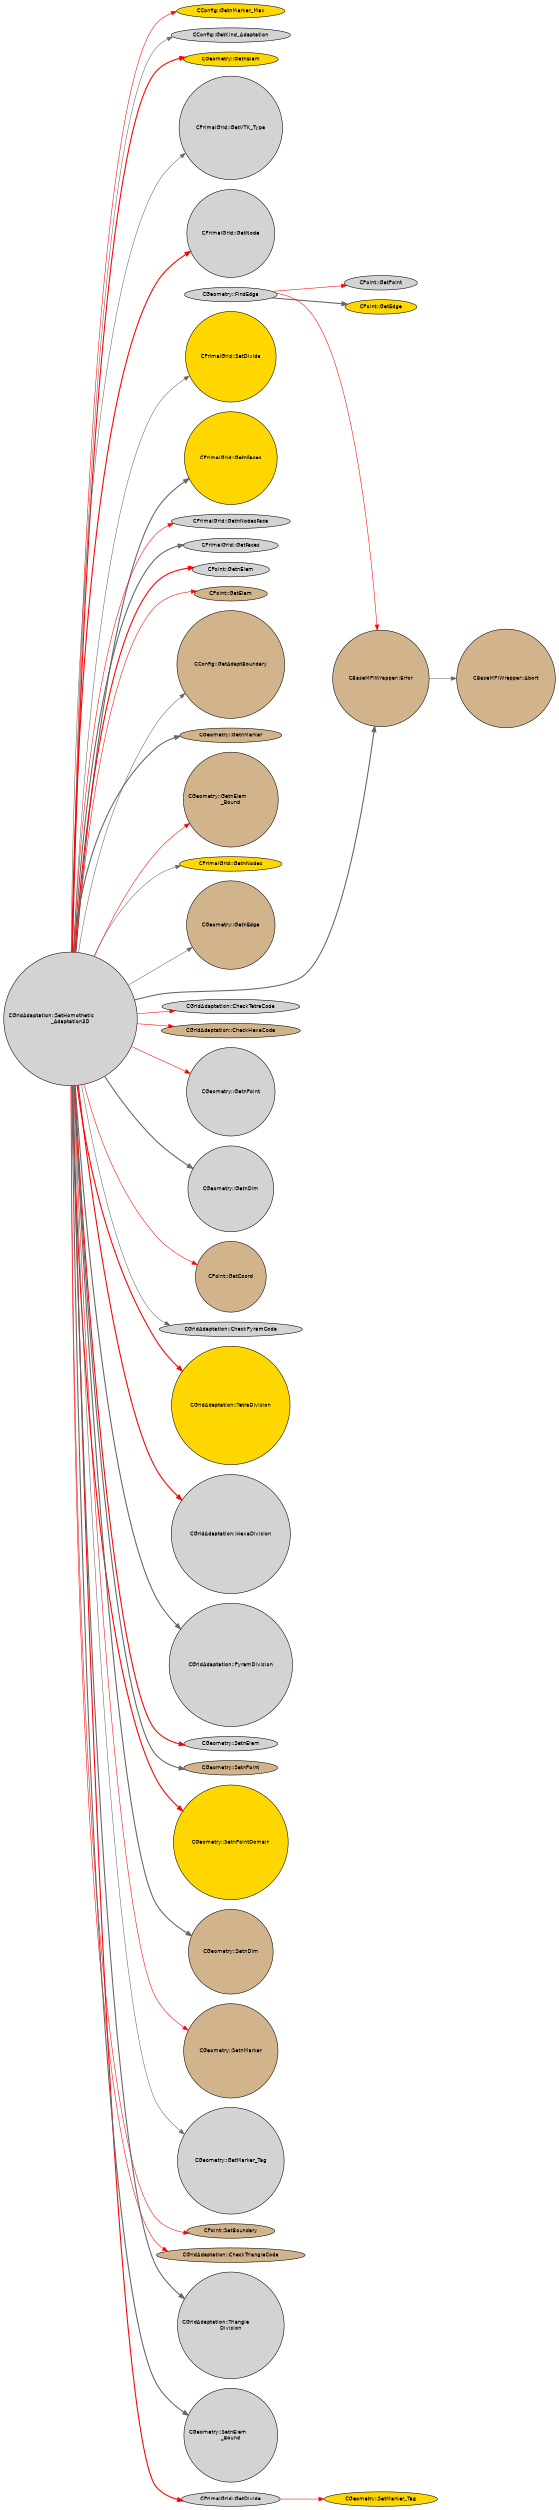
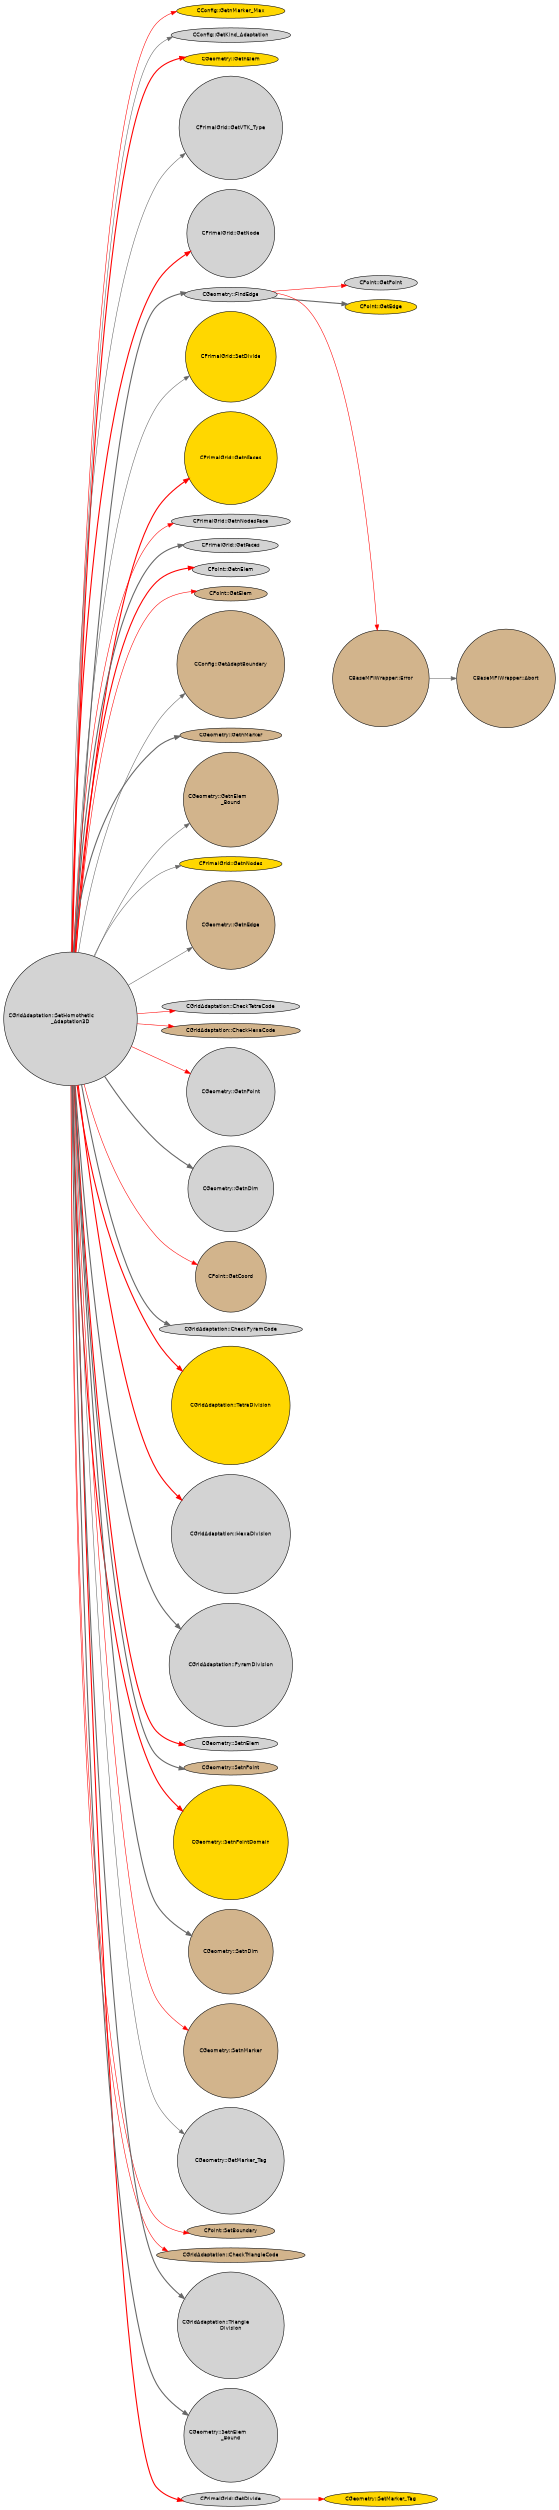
edge "CGridAdaptation::SetHomothetic _Adaptation3D" -> "CPrimalGrid::GetnFaces": color gray40 -> red
edge "CGridAdaptation::SetHomothetic _Adaptation3D" -> "CGeometry::GetnElem _Bound": color red -> gray40
edge "CGridAdaptation::SetHomothetic _Adaptation3D" -> "CBaseMPIWrapper::Error": now "CGridAdaptation::SetHomothetic _Adaptation3D" -> "CGeometry::FindEdge"
edge "CGridAdaptation::SetHomothetic _Adaptation3D" -> "CGridAdaptation::CheckPyramCode": style solid -> bold
